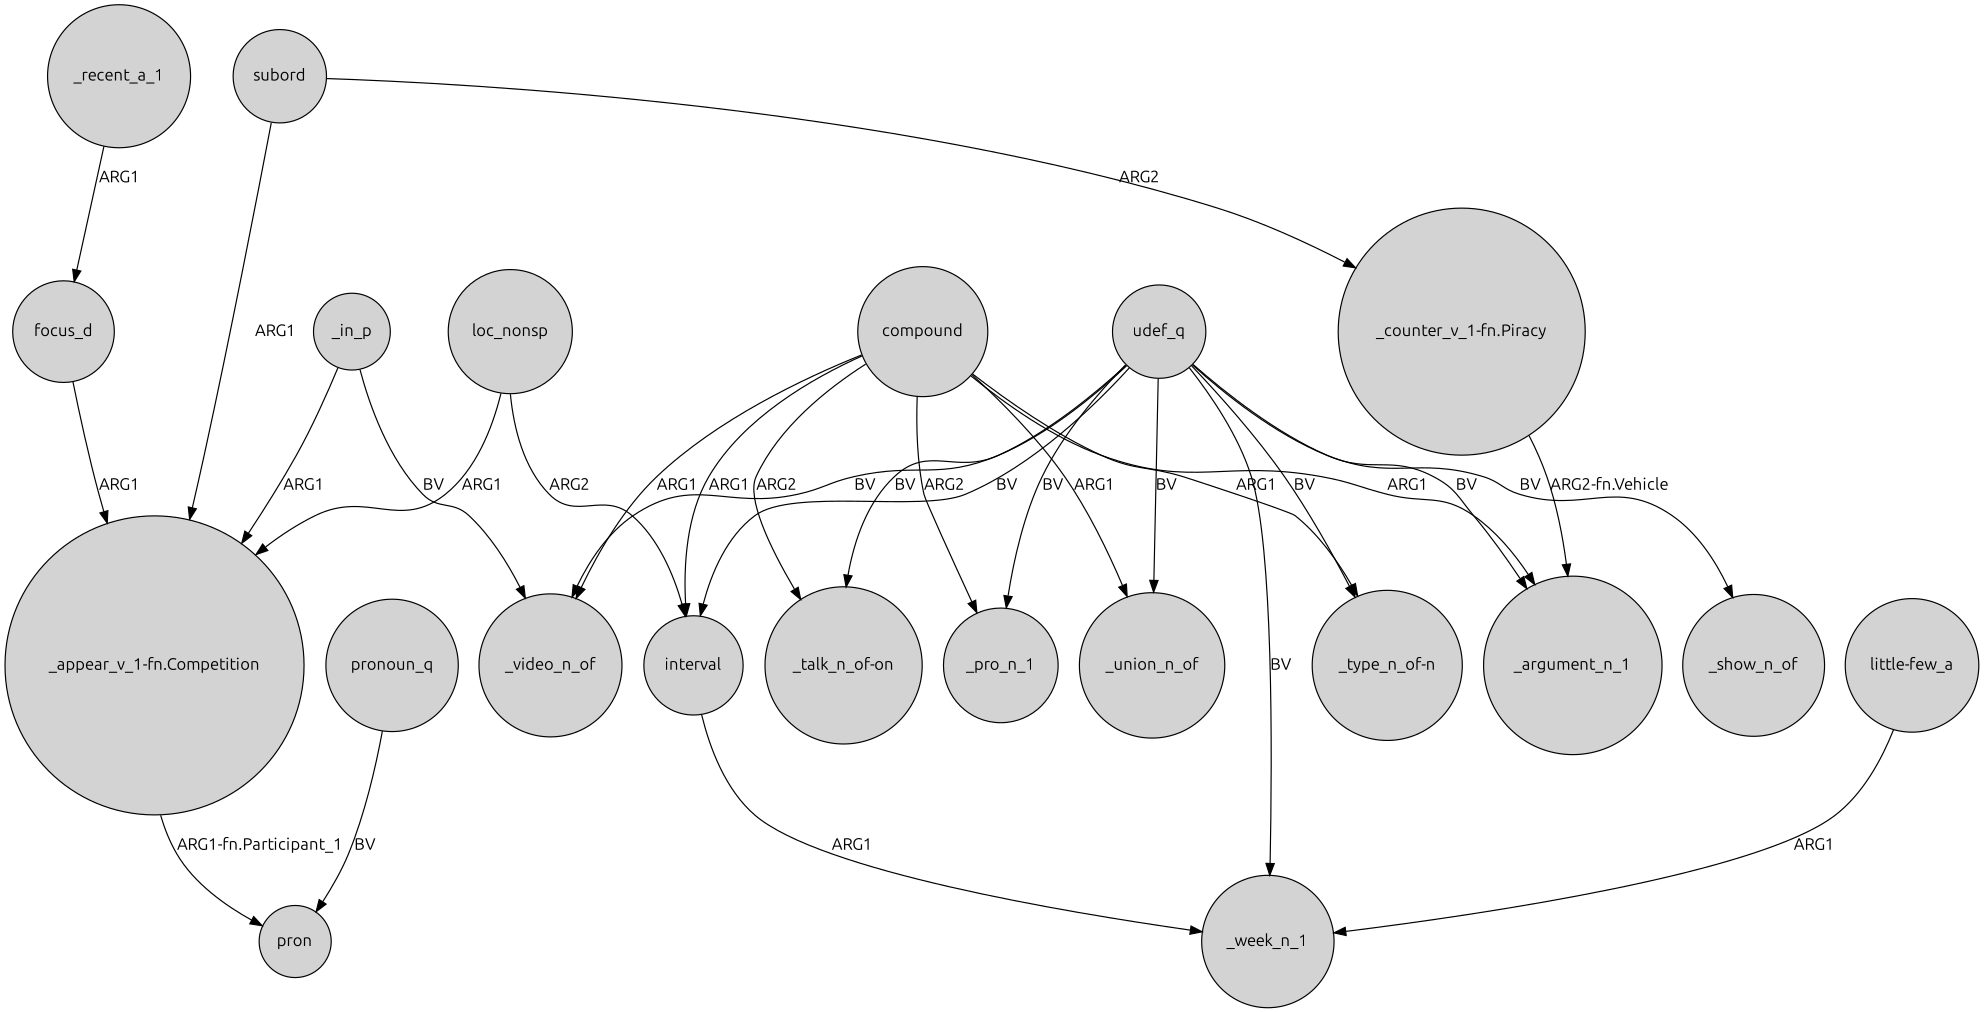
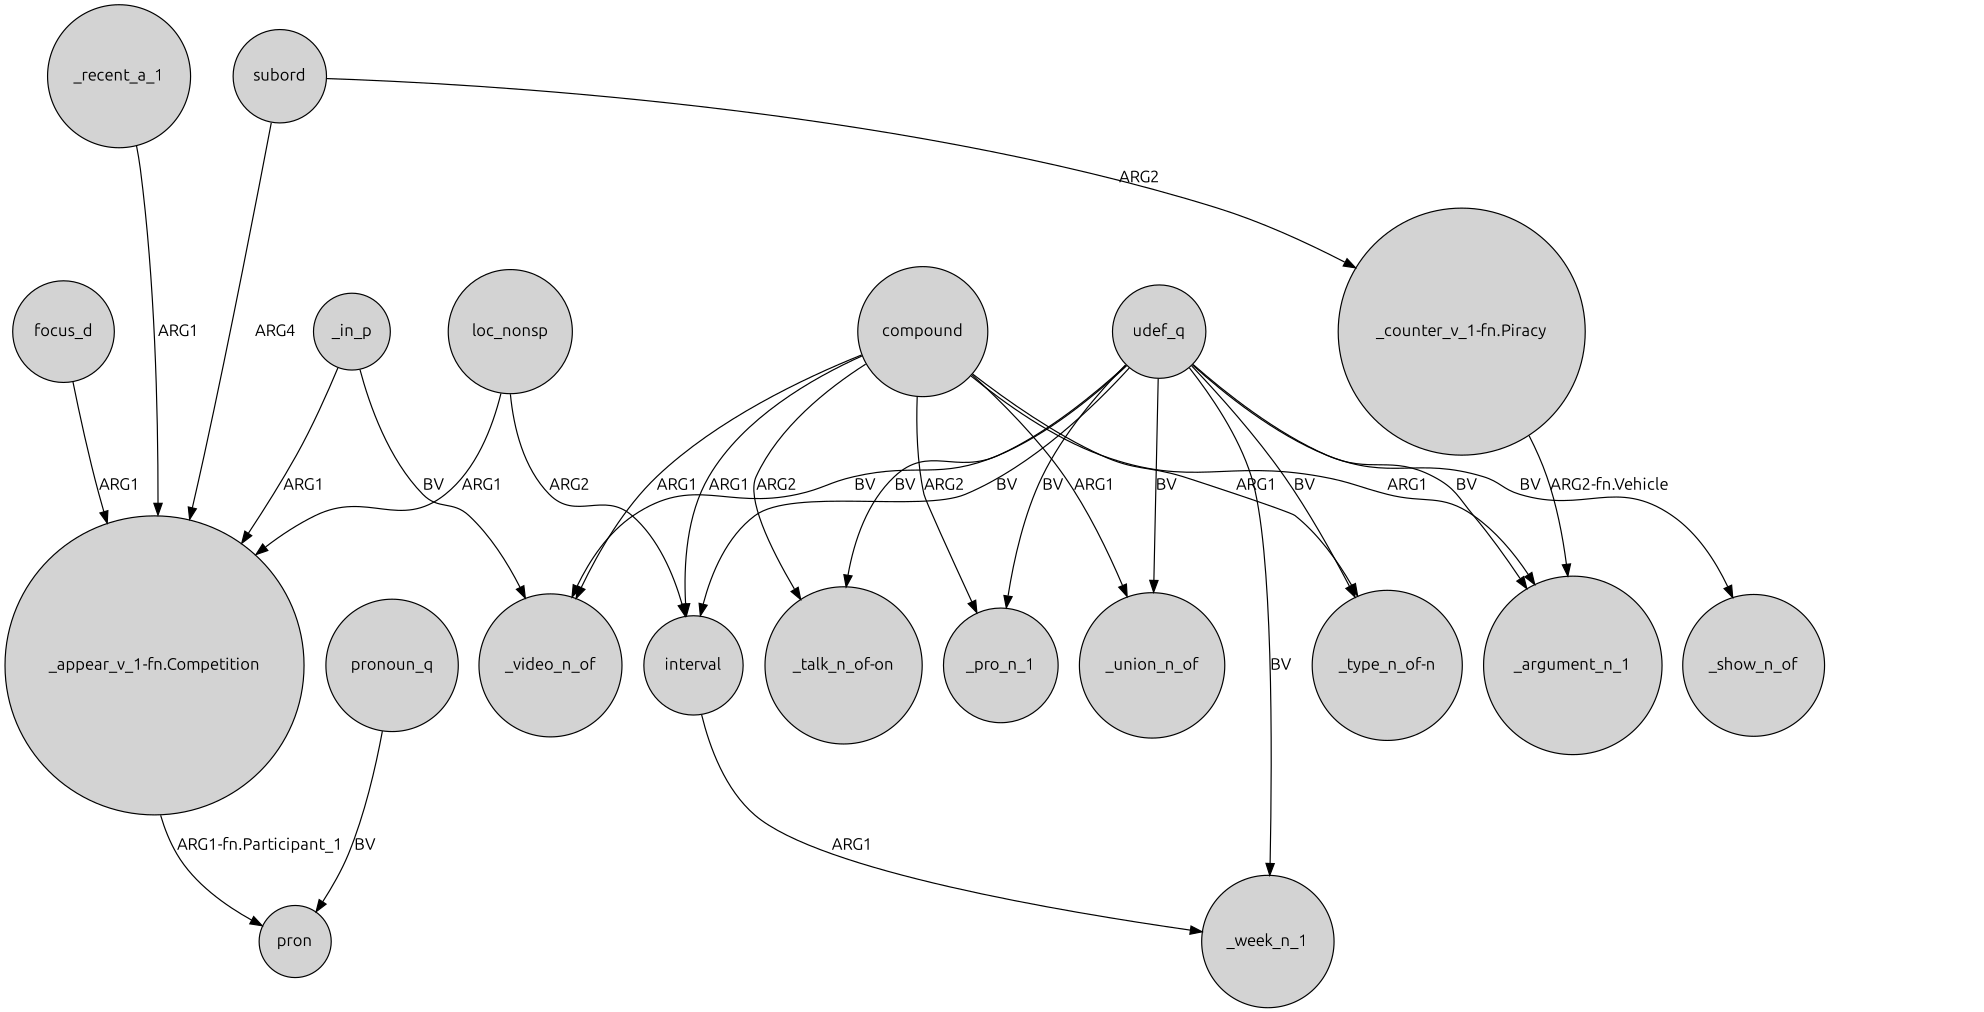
edge "_recent_a_1" -> "focus_d": now "_recent_a_1" -> "_appear_v_1-fn.Competition"
edge "subord" -> "_appear_v_1-fn.Competition": label "ARG1" -> "ARG4"
node "little-few_a": removed
